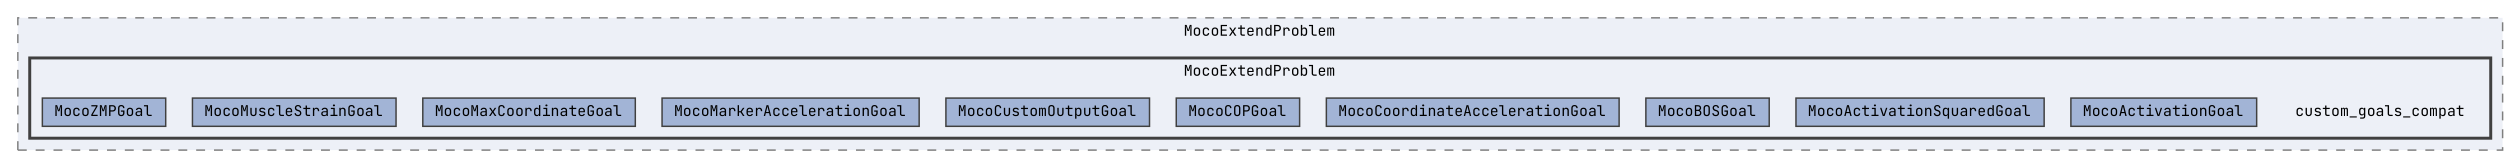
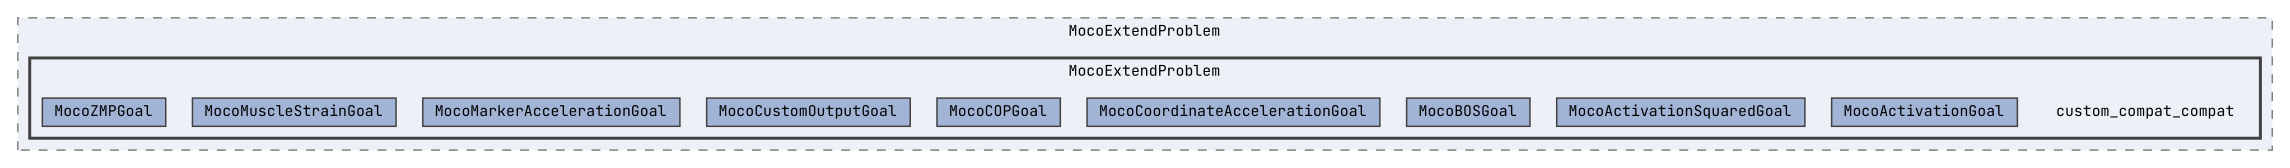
node "MocoMaxCoordinateGoal": removed
node "custom_goals_compat": label "custom_goals_compat" -> "custom_compat_compat"
